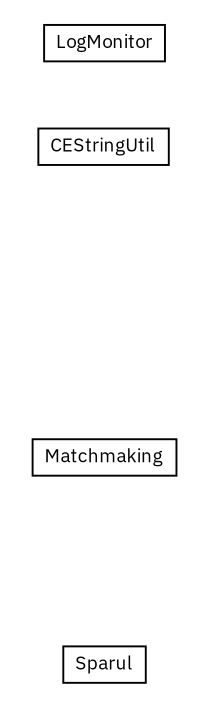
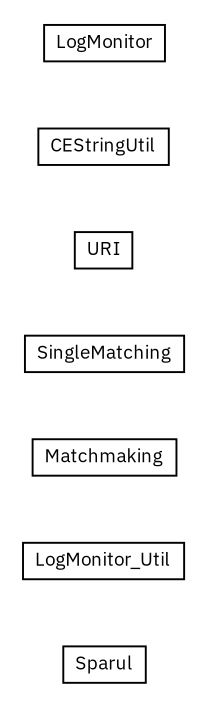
node "URI": added
node "SingleMatching": added
node "LogMonitor_Util": added
